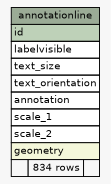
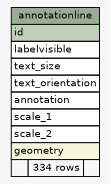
node "annotationline": text "834 rows" -> "334 rows"
